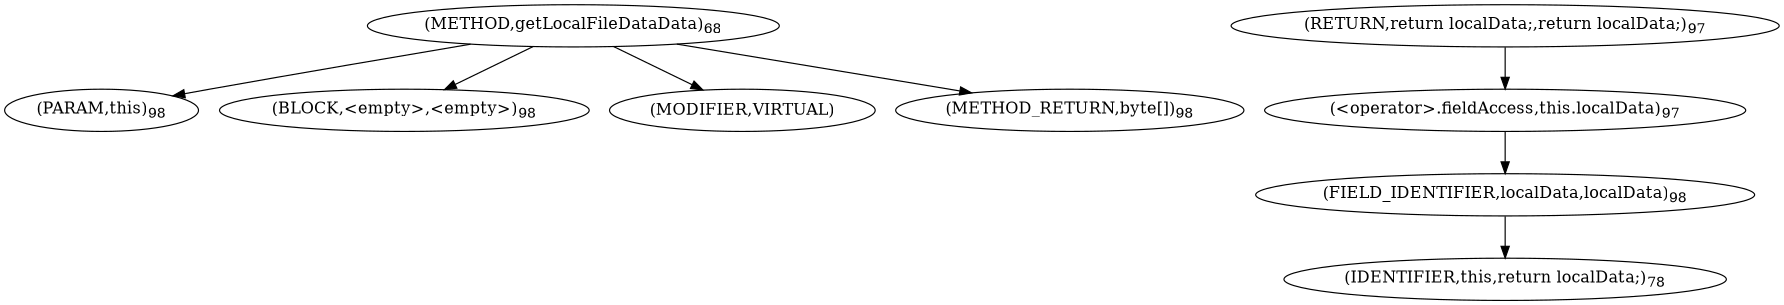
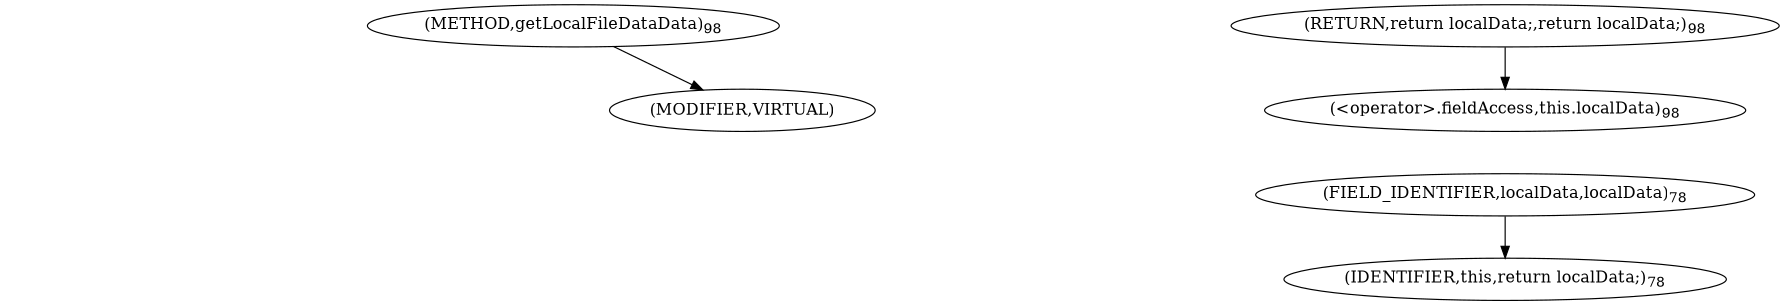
node "(METHOD,getLocalFileDataData)": text "68" -> "98"
node "(RETURN,return localData;,return localData;)": text "97" -> "98"
node "(<operator>.fieldAccess,this.localData)": text "97" -> "98"
node "(PARAM,this)": removed
node "(BLOCK,<empty>,<empty>)": removed
node "(METHOD_RETURN,byte[])": removed
edge "(<operator>.fieldAccess,this.localData)" -> "(FIELD_IDENTIFIER,localData,localData)": removed
node "(FIELD_IDENTIFIER,localData,localData)": text "98" -> "78"
